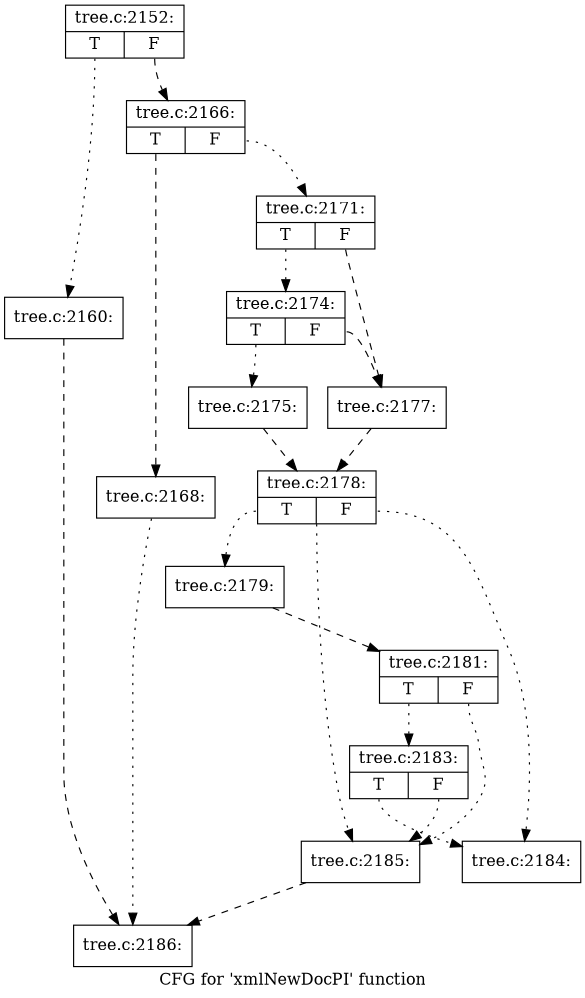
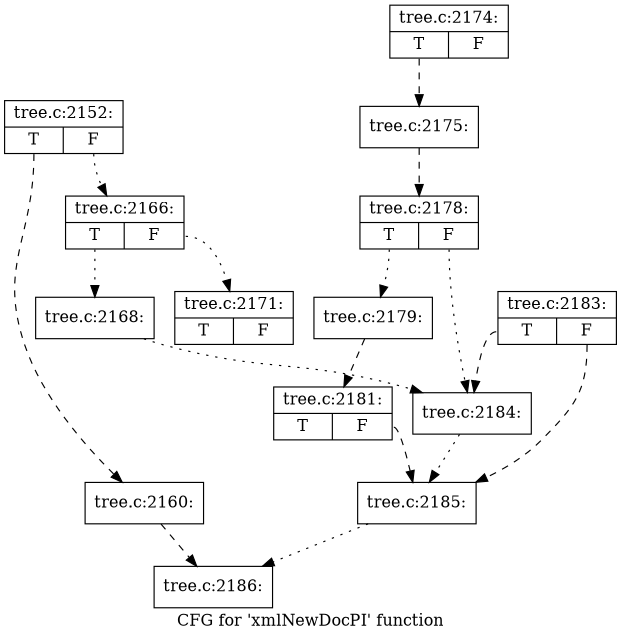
edge "tree.c:2152:" -> "tree.c:2166:": style dashed -> dotted
edge "tree.c:2152:" -> "tree.c:2160:": style dotted -> dashed
edge "tree.c:2171:" -> "tree.c:2174:": removed
edge "tree.c:2166:" -> "tree.c:2168:": style dashed -> dotted
edge "tree.c:2174:" -> "tree.c:2175:": style dotted -> dashed
node "tree.c:2177:": removed
edge "tree.c:2178:" -> "tree.c:2185:": now "tree.c:2184:" -> "tree.c:2185:"
edge "tree.c:2168:" -> "tree.c:2186:": now "tree.c:2168:" -> "tree.c:2184:"
edge "tree.c:2181:" -> "tree.c:2183:": removed
edge "tree.c:2181:" -> "tree.c:2185:": style dotted -> dashed
edge "tree.c:2183:" -> "tree.c:2185:": style dotted -> dashed
edge "tree.c:2183:" -> "tree.c:2184:": style dotted -> dashed
edge "tree.c:2185:" -> "tree.c:2186:": style dashed -> dotted
